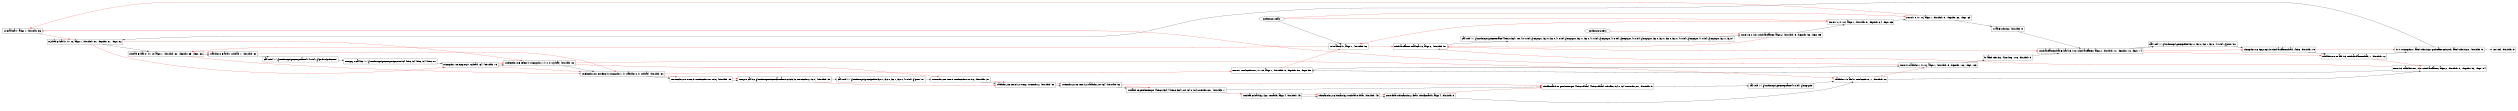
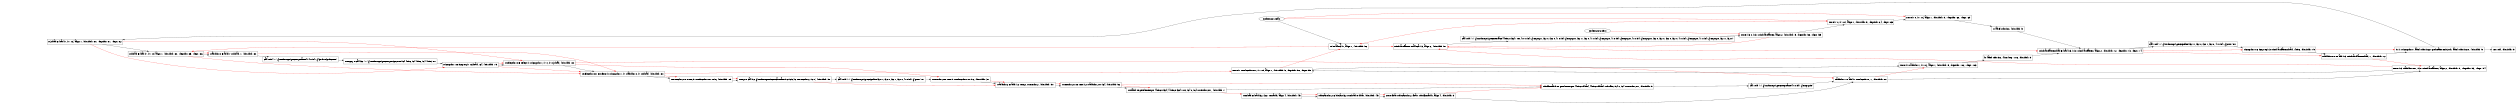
node "%j = alloca i7, align 1, !bitwidth !56": removed
node "%add_ln12 = store i12 %tmp, %zext_ln12, !bitwidth !90": label "%add_ln12 = store i12 %tmp, %zext_ln12, !bitwidth !90" -> "%add_ln12 = add i12 %tmp, %zext_ln12, !bitwidth !90"
